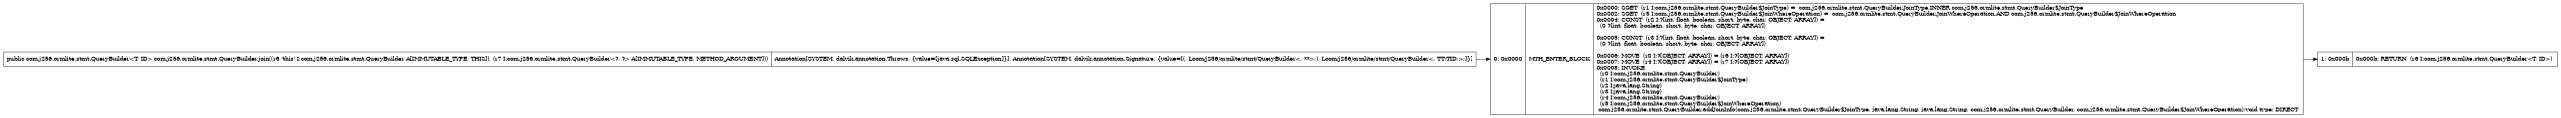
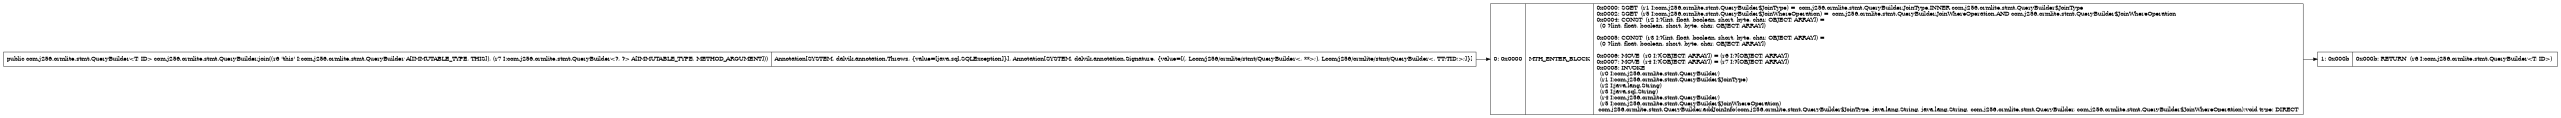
node "0: 0x0000": text "(r3 I:java.lang.String)" -> "(r3 I:java.sql.String)"
